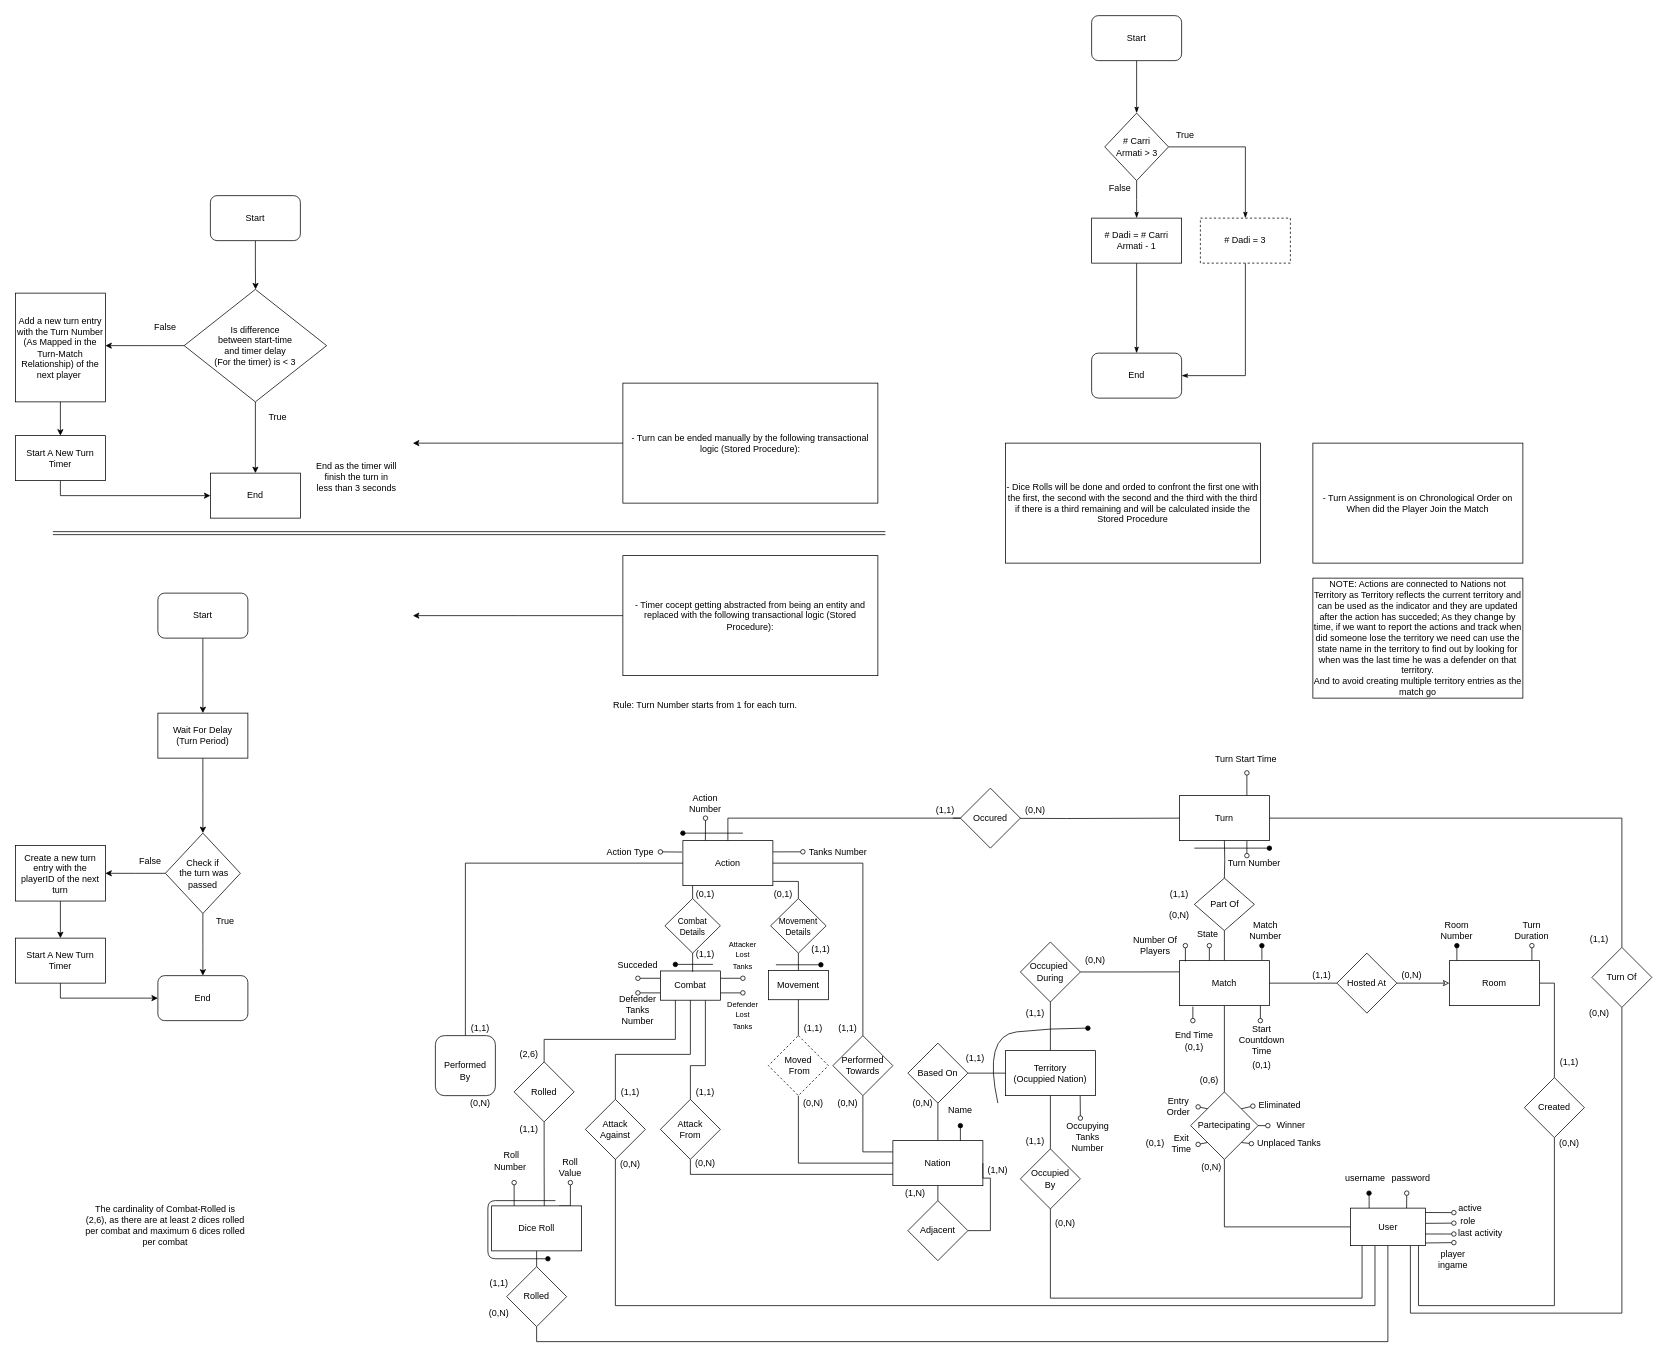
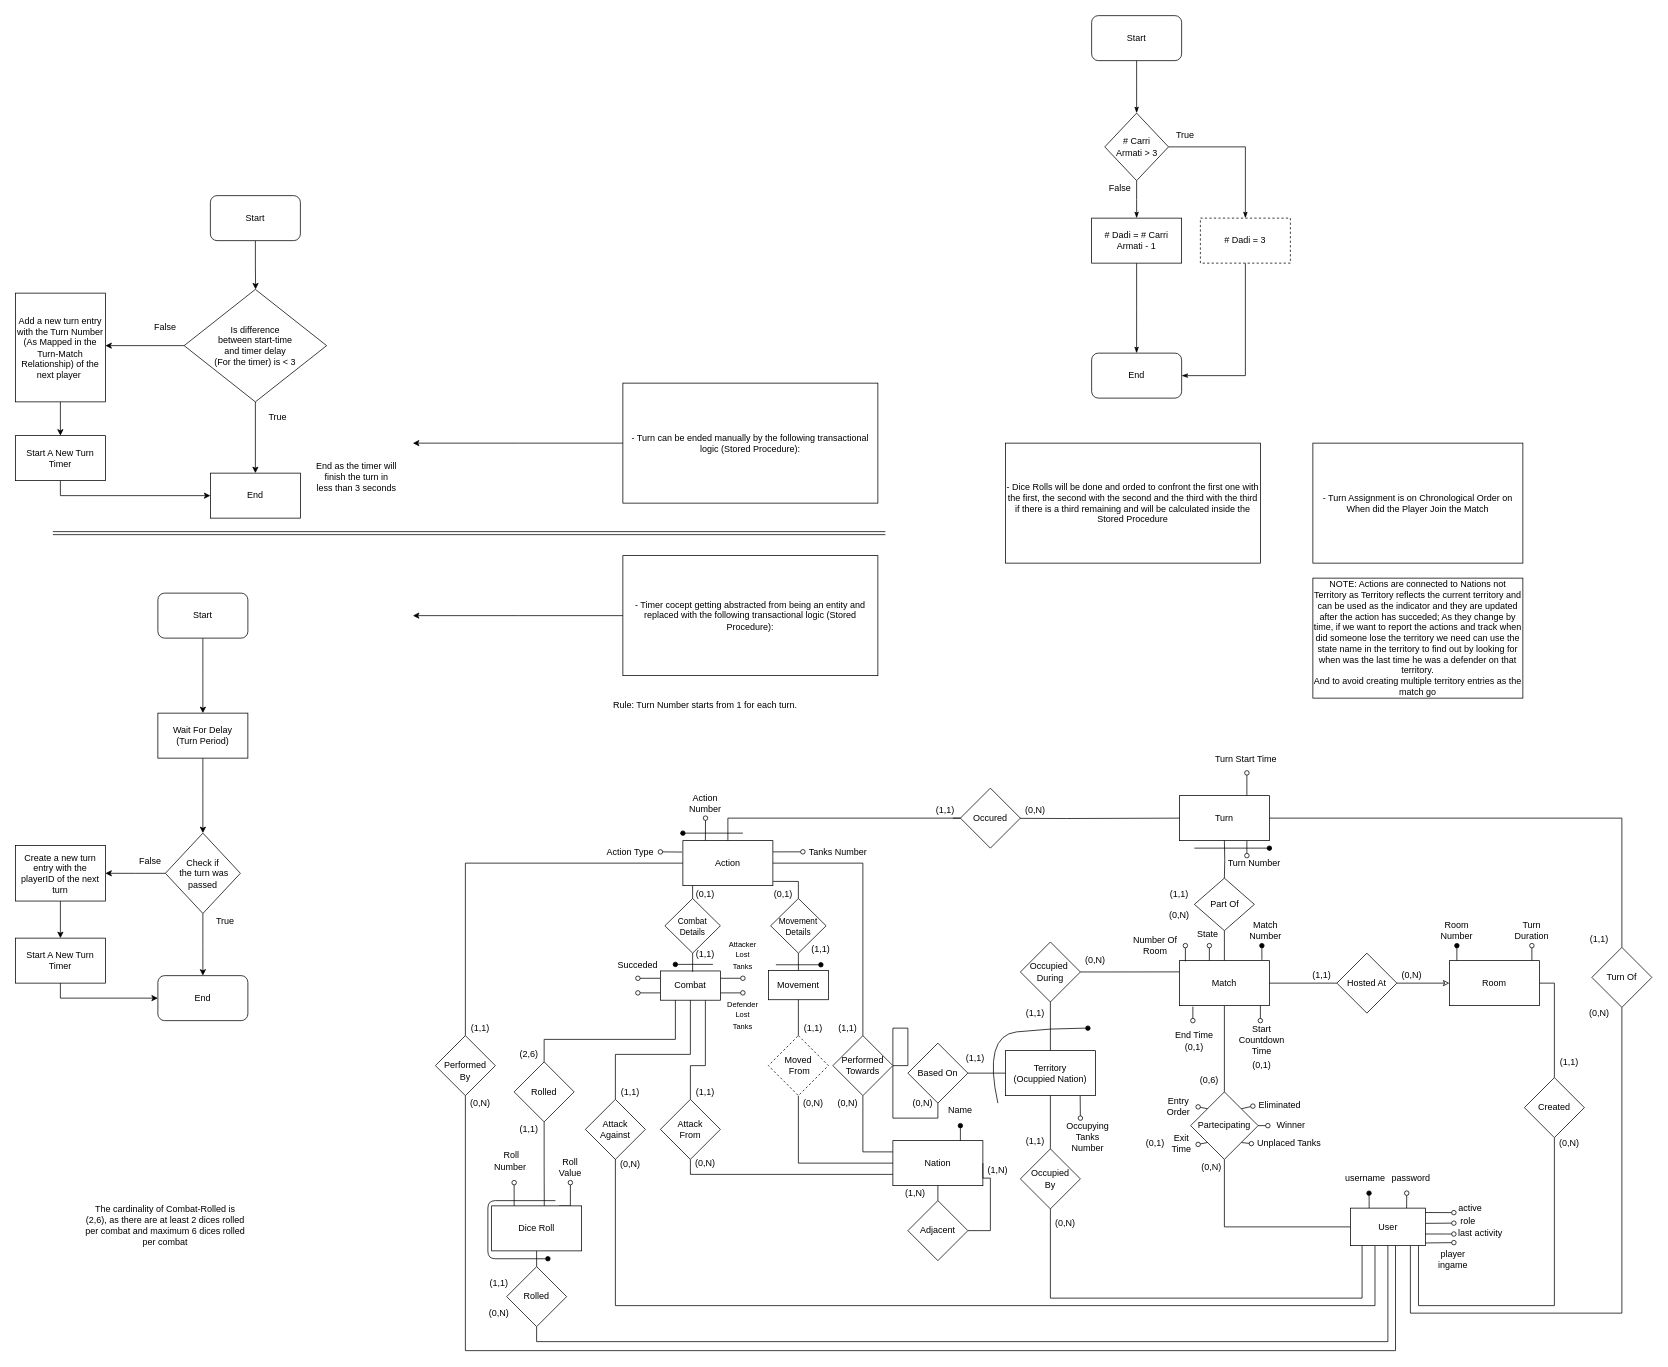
node "Number Of Players": label "Number Of Players" -> "Number Of Room"
node "Defender Tanks Number": removed
node "Performed By": shape rounded rectangle -> diamond
edge "Based On" -- "Nation": now "Based On" -- "Performed Towards"
edge "Performed By" -- "User": added
